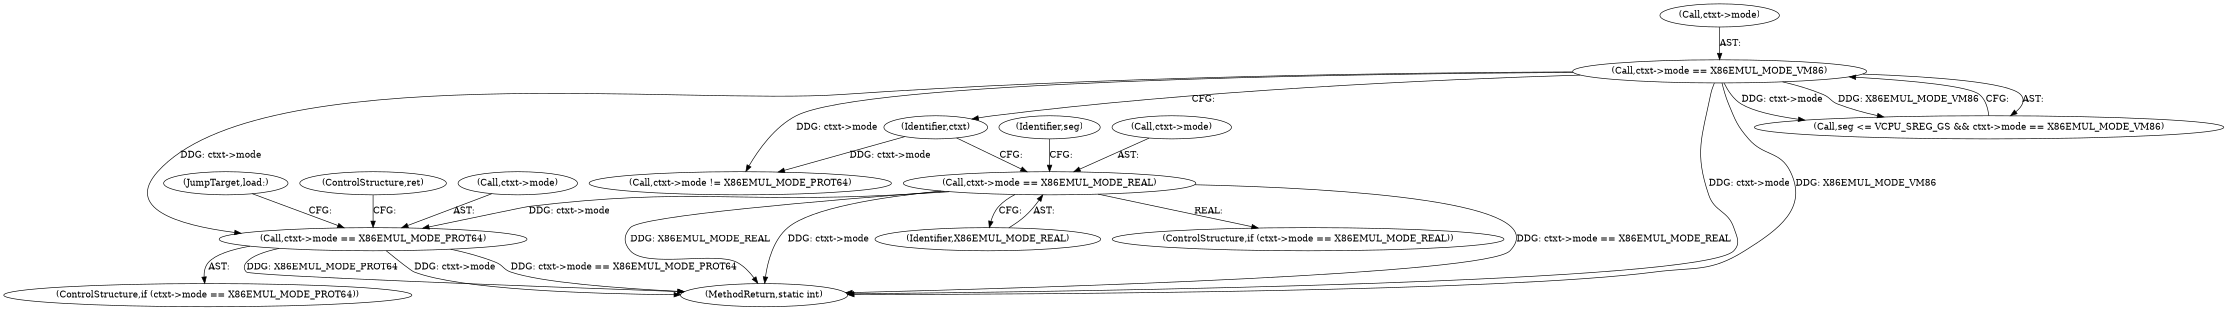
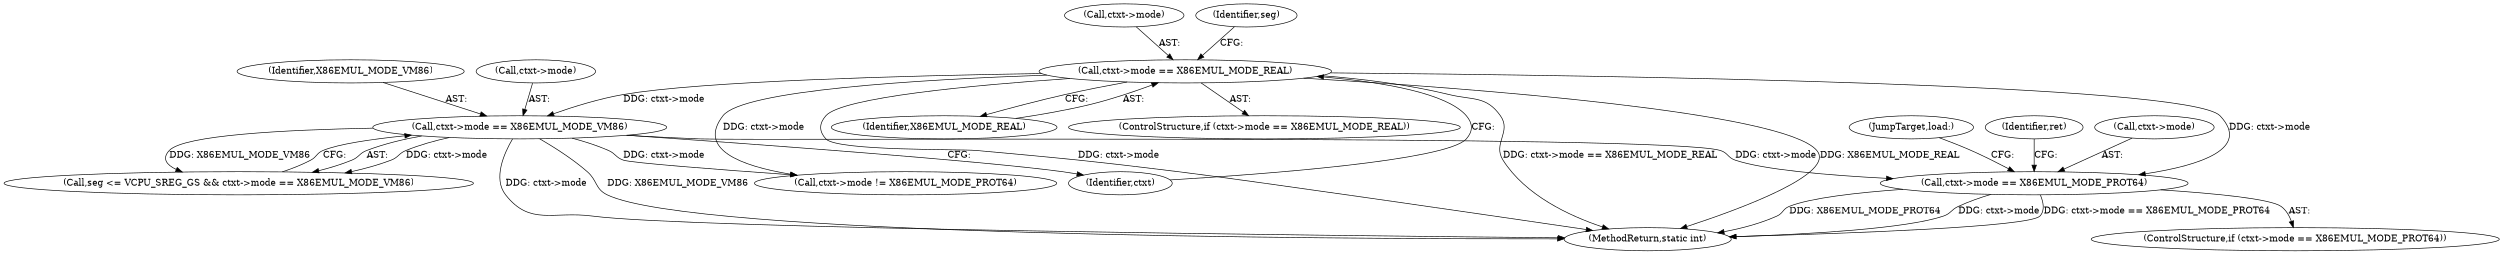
node "(Identifier,X86EMUL_MODE_VM86)": added
edge "(Call,ctxt->mode == X86EMUL_MODE_REAL)" -> "(Call,ctxt->mode == X86EMUL_MODE_VM86)": added, label "DDG: ctxt->mode"
edge "(Identifier,ctxt)" -> "(Call,ctxt->mode != X86EMUL_MODE_PROT64)": now "(Call,ctxt->mode == X86EMUL_MODE_REAL)" -> "(Call,ctxt->mode != X86EMUL_MODE_PROT64)"
node "(ControlStructure,ret)": label "(ControlStructure,ret)" -> "(Identifier,ret)"
edge "(Call,ctxt->mode == X86EMUL_MODE_REAL)" -> "(ControlStructure,if (ctxt->mode == X86EMUL_MODE_REAL))": label "REAL: " -> "AST: "
